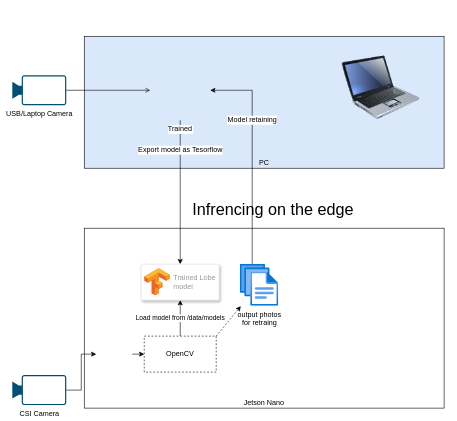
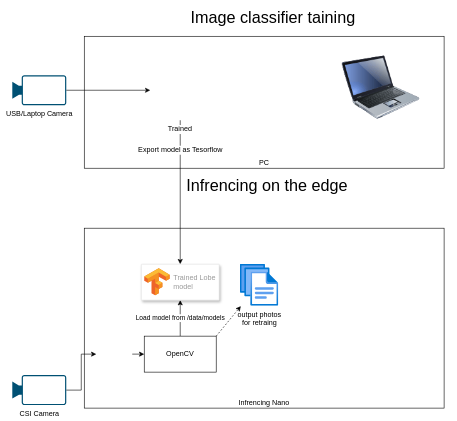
node "Image classifier taining": added
edge "USB/Laptop Camera" -> "Trained": arrowhead open -> classic
edge "output photos for retraing" -> "Trained": removed, label "Model retaining"
node "PC": fillcolor #dae8fc -> #ffffff
node "Infrencing on the edge": moved (273, 210) -> (267, 186)
node "OpenCV": style dashed -> solid
node "Jetson Nano": label "Jetson Nano" -> "Infrencing Nano"
